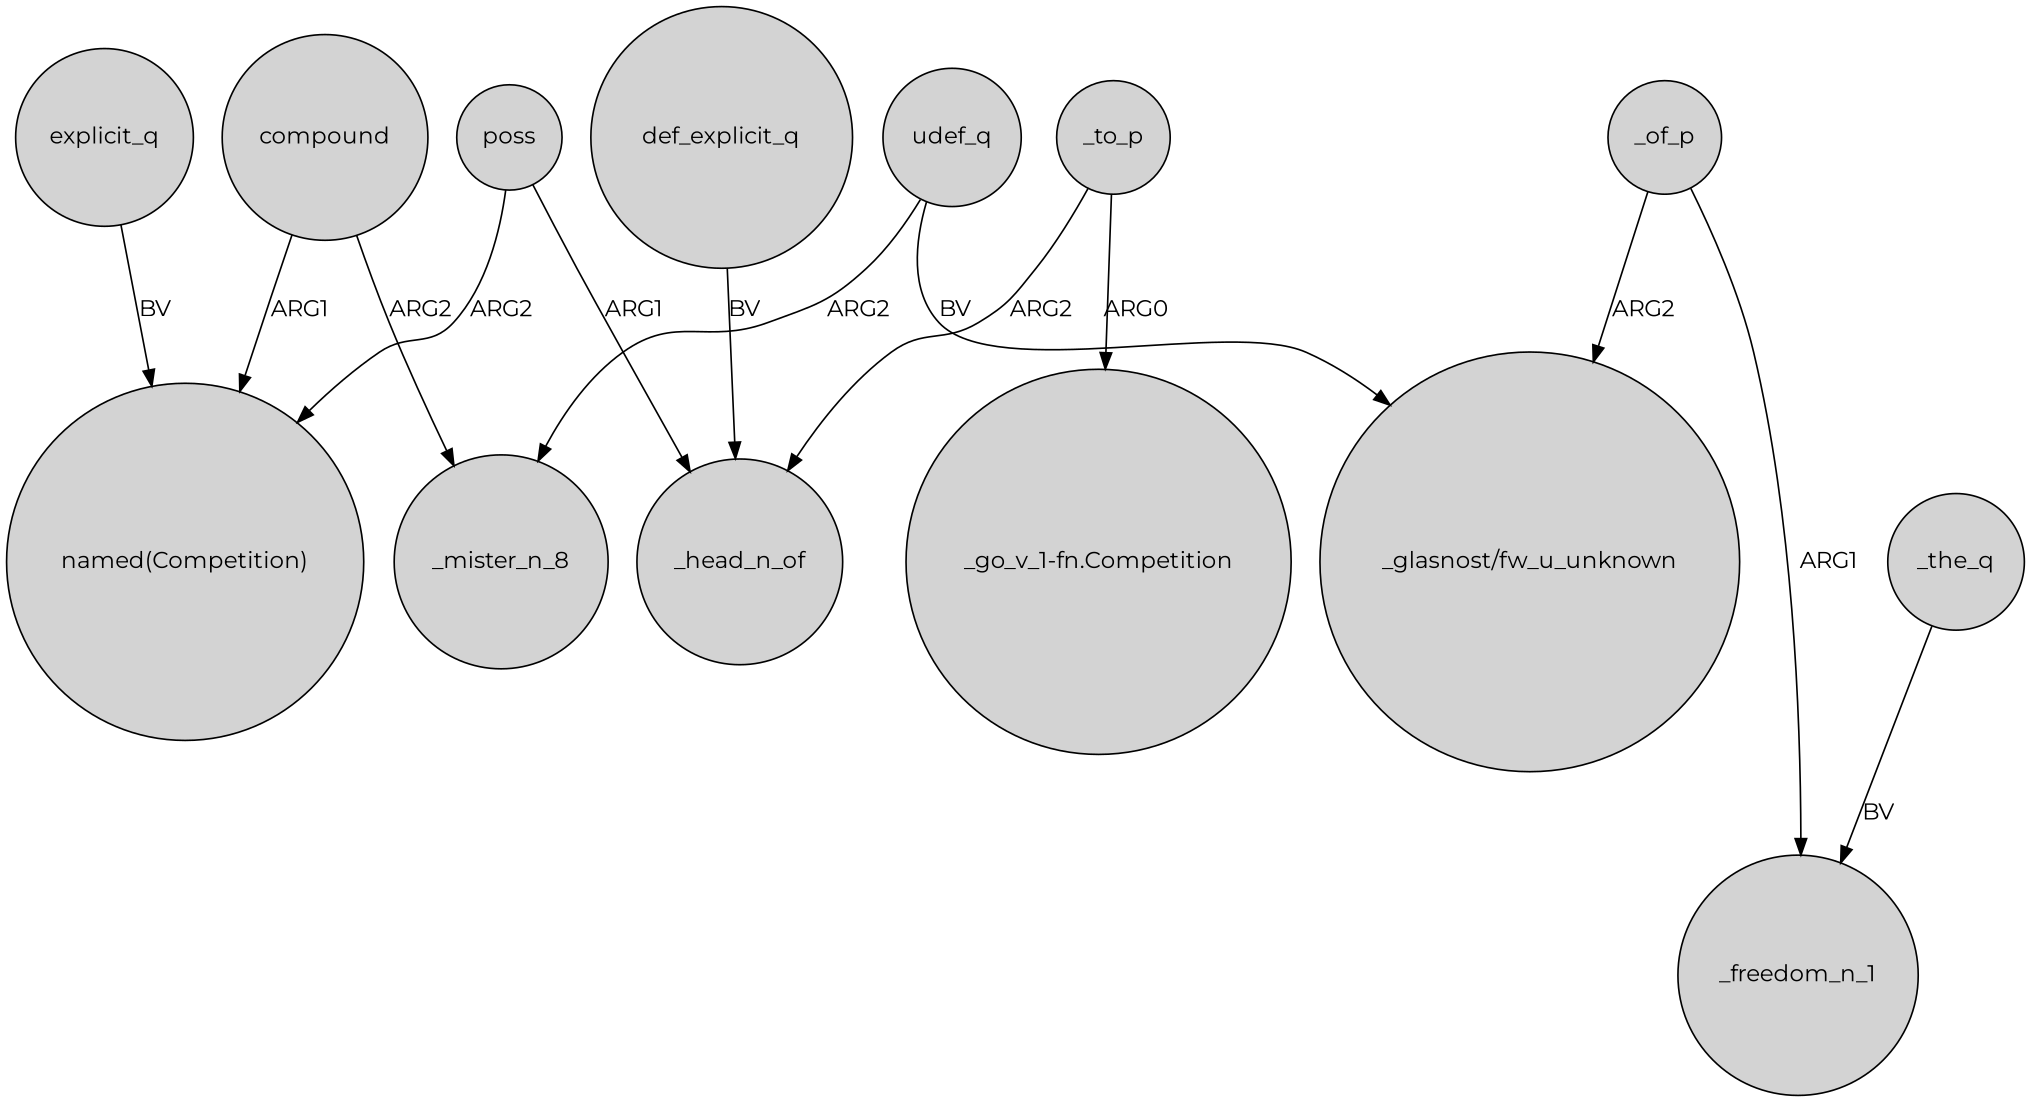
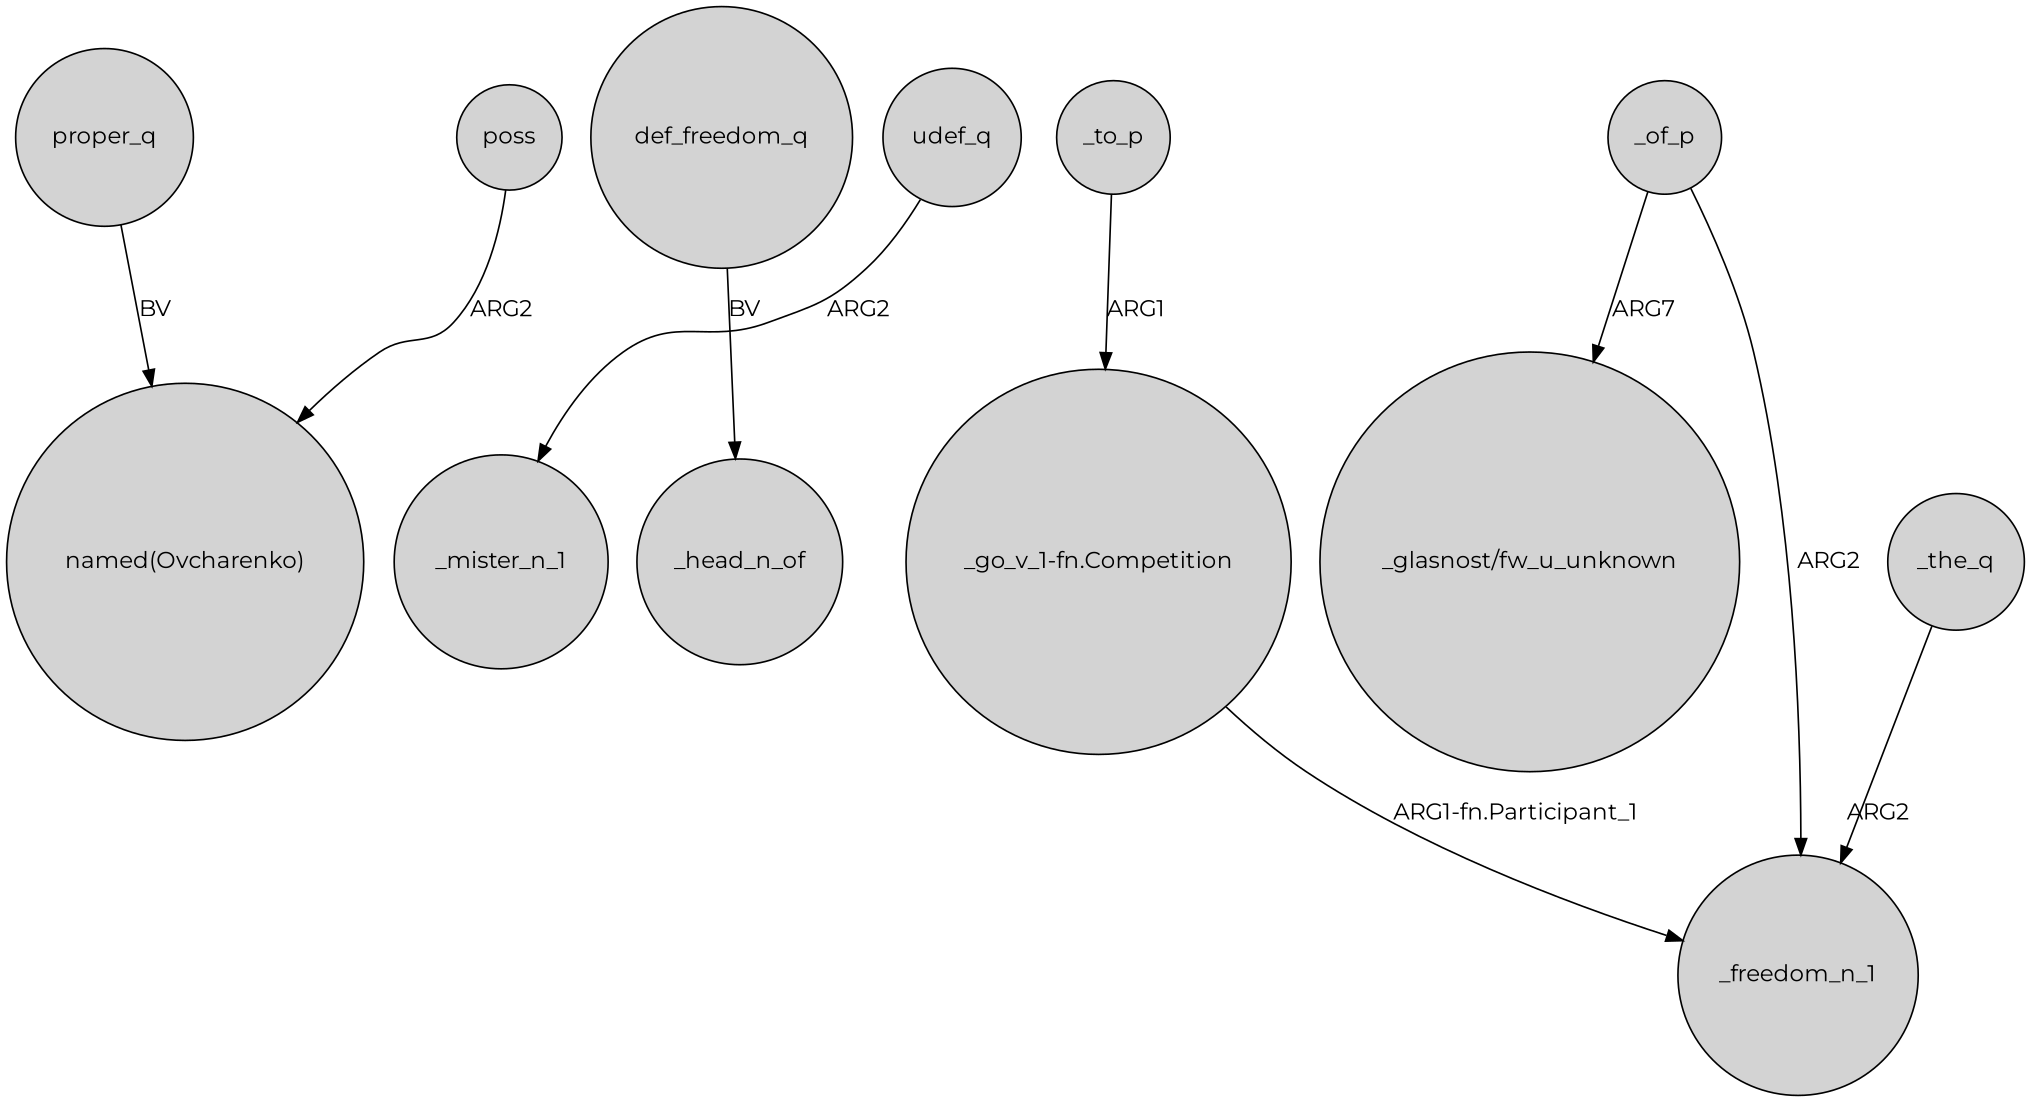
node "explicit_q": label "explicit_q" -> "proper_q"
node "compound": removed
node "def_explicit_q": label "def_explicit_q" -> "def_freedom_q"
edge "_to_p" -> "_go_v_1-fn.Competition": label "ARG0" -> "ARG1"
edge "_of_p" -> "_glasnost/fw_u_unknown": label "ARG2" -> "ARG7"
edge "poss" -> "_head_n_of": removed, label "ARG1"
edge "_to_p" -> "_head_n_of": removed, label "ARG2"
edge "udef_q" -> "_glasnost/fw_u_unknown": removed, label "BV"
node "named(Competition)": label "named(Competition)" -> "named(Ovcharenko)"
node "_mister_n_8": label "_mister_n_8" -> "_mister_n_1"
edge "_of_p" -> "_freedom_n_1": label "ARG1" -> "ARG2"
edge "_the_q" -> "_freedom_n_1": label "BV" -> "ARG2"
edge "_go_v_1-fn.Competition" -> "_freedom_n_1": added, label "ARG1-fn.Participant_1"
